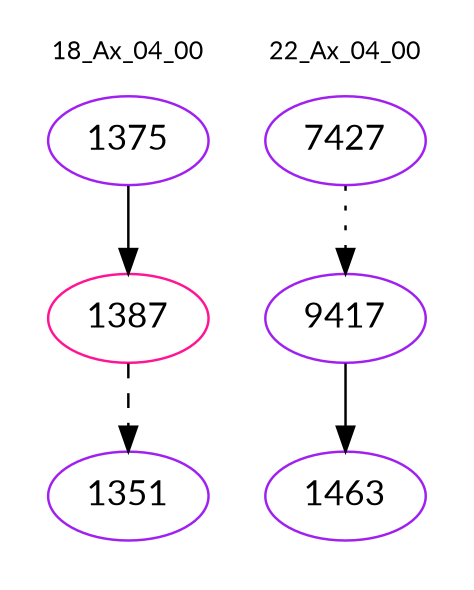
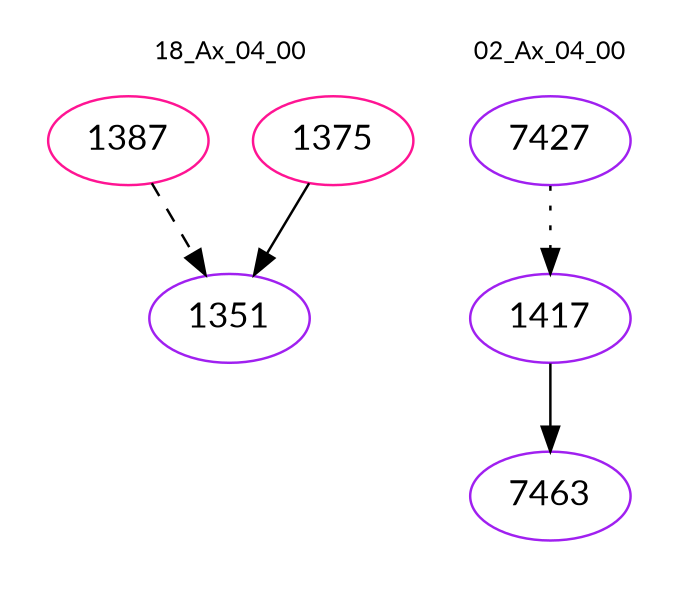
cluster "22_Ax_04_00": label "22_Ax_04_00" -> "02_Ax_04_00"
node "1375": color purple -> deeppink
edge "1375" -> "1387": now "1375" -> "1351"
node "9417": label "9417" -> "1417"
node "1463": label "1463" -> "7463"
